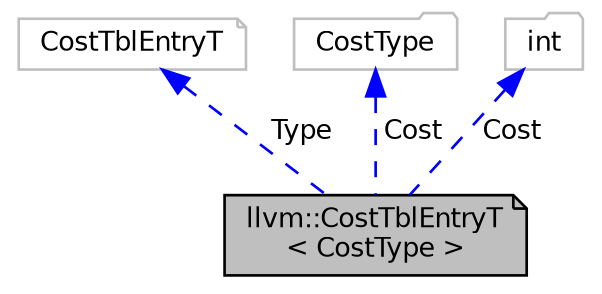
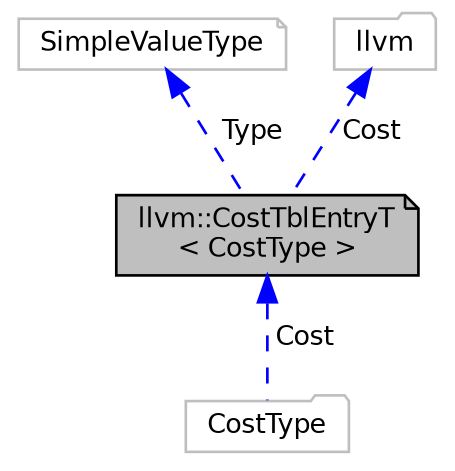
node "CostTblEntryT": label "CostTblEntryT" -> "SimpleValueType"
node "int": label "int" -> "llvm"
edge "llvm::CostTblEntryT < CostType >" -> "CostType": reversed
